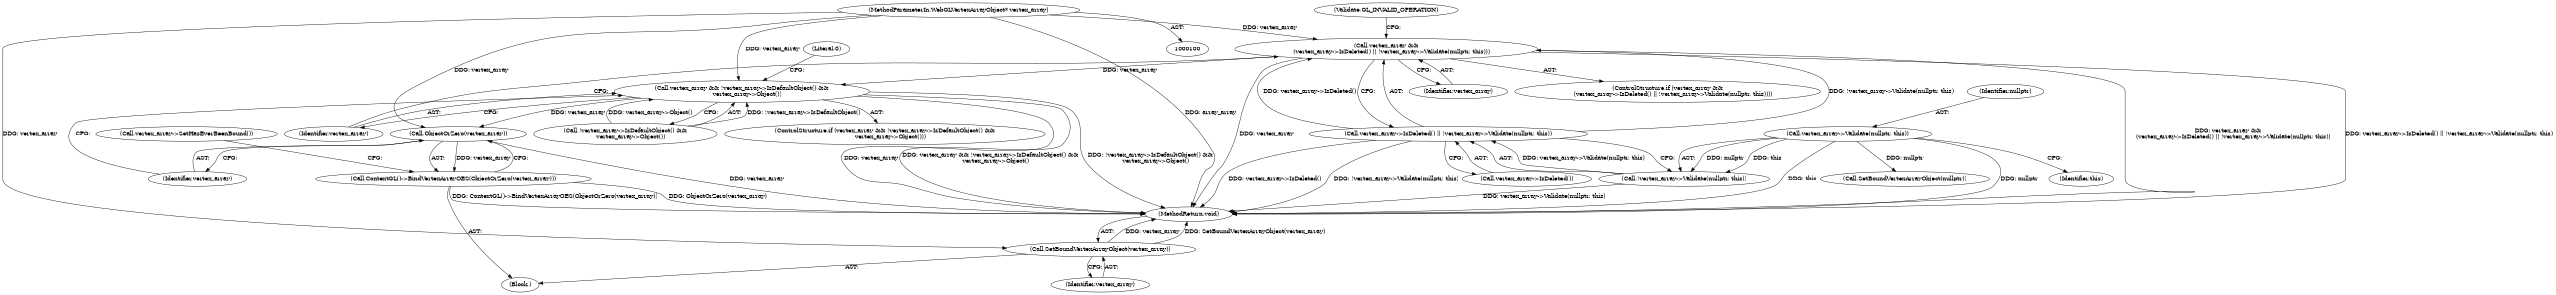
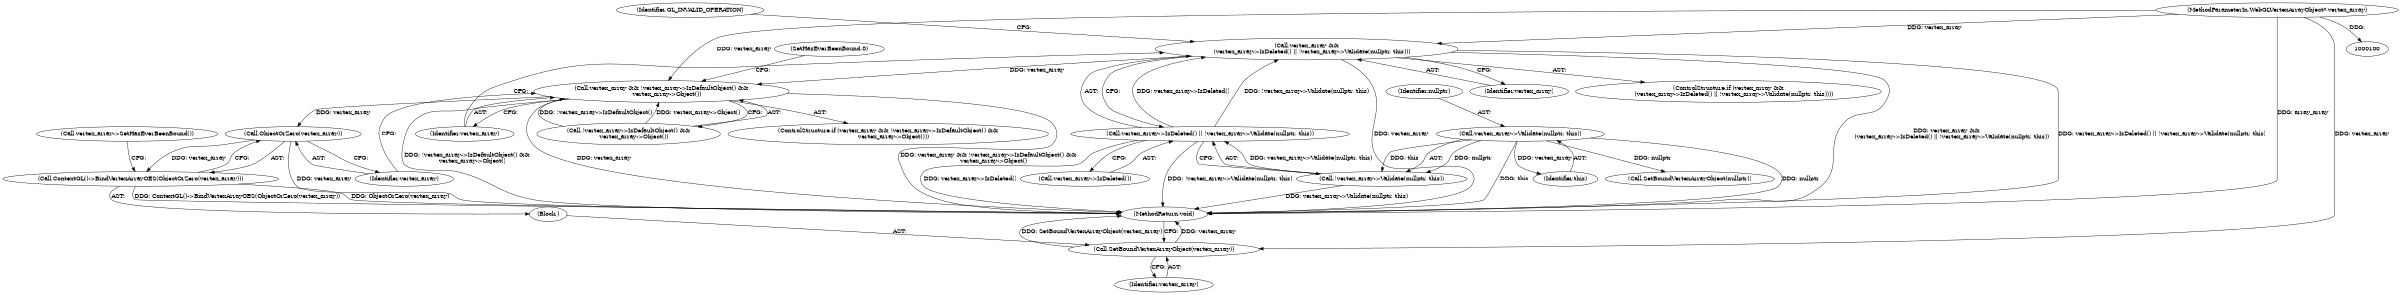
node "(Validate,GL_INVALID_OPERATION)": label "(Validate,GL_INVALID_OPERATION)" -> "(Identifier,GL_INVALID_OPERATION)"
edge "(MethodParameterIn,WebGLVertexArrayObject* vertex_array)" -> "1000100": label "AST: " -> "DDG: "
edge "(MethodParameterIn,WebGLVertexArrayObject* vertex_array)" -> "(Call,ObjectOrZero(vertex_array))": removed, label "DDG: vertex_array"
node "(Literal,0)": label "(Literal,0)" -> "(SetHasEverBeenBound,0)"
edge "(Identifier,this)" -> "(Call,vertex_array->Validate(nullptr, this))": added, label "AST:"
edge "(Call,vertex_array->Validate(nullptr, this))" -> "(Identifier,this)": label "CFG: " -> "DDG: vertex_array"
edge "(MethodReturn,void)" -> "(Call,SetBoundVertexArrayObject(vertex_array))": label "AST: " -> "CFG: "
edge "(Call,SetBoundVertexArrayObject(vertex_array))" -> "(Block,)": reversed
